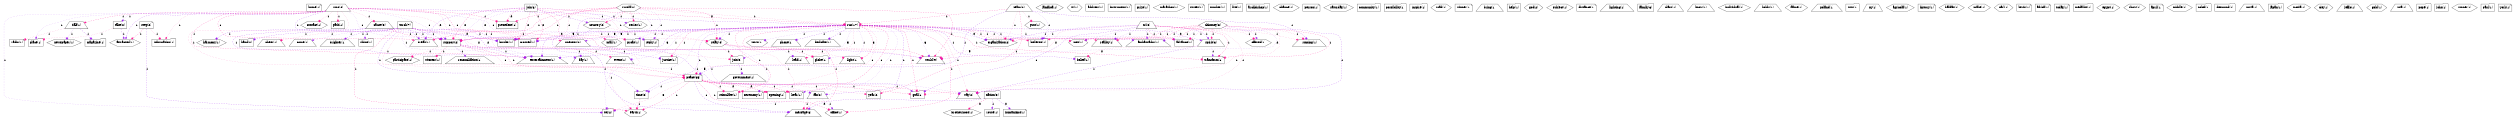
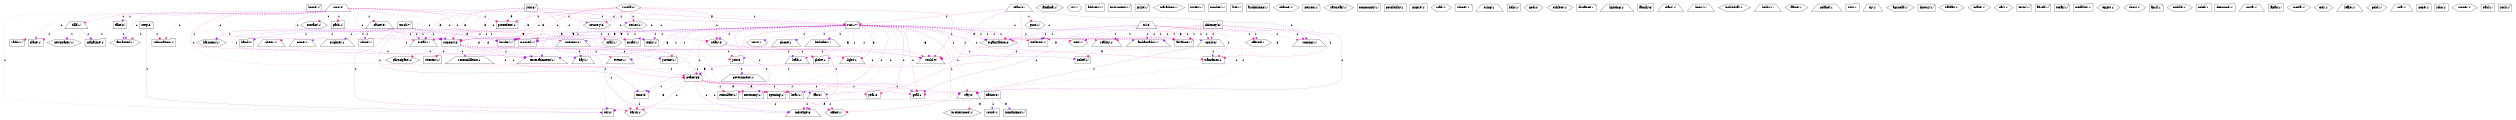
node "chinmoy(3)": shape hexagon -> folder
edge "torch(7)" -> "oneness(2)": label "1" -> "3"
edge "organization(2)" -> "world(9)": label "5" -> "1"
